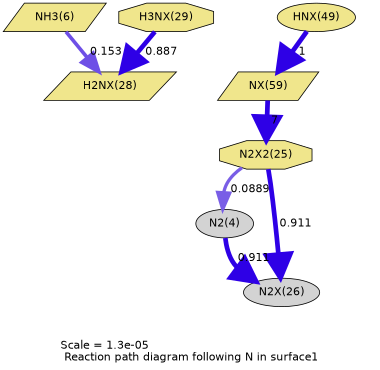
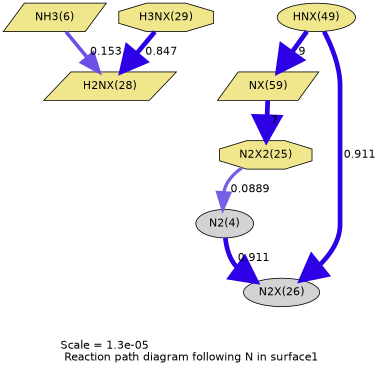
edge "H3NX(29)" -> "H2NX(28)": label " 0.887" -> " 0.847"
edge "HNX(49)" -> "NX(59)": label " 1" -> " 9"
edge "N2X2(25)" -> "N2X(26)": now "HNX(49)" -> "N2X(26)"
